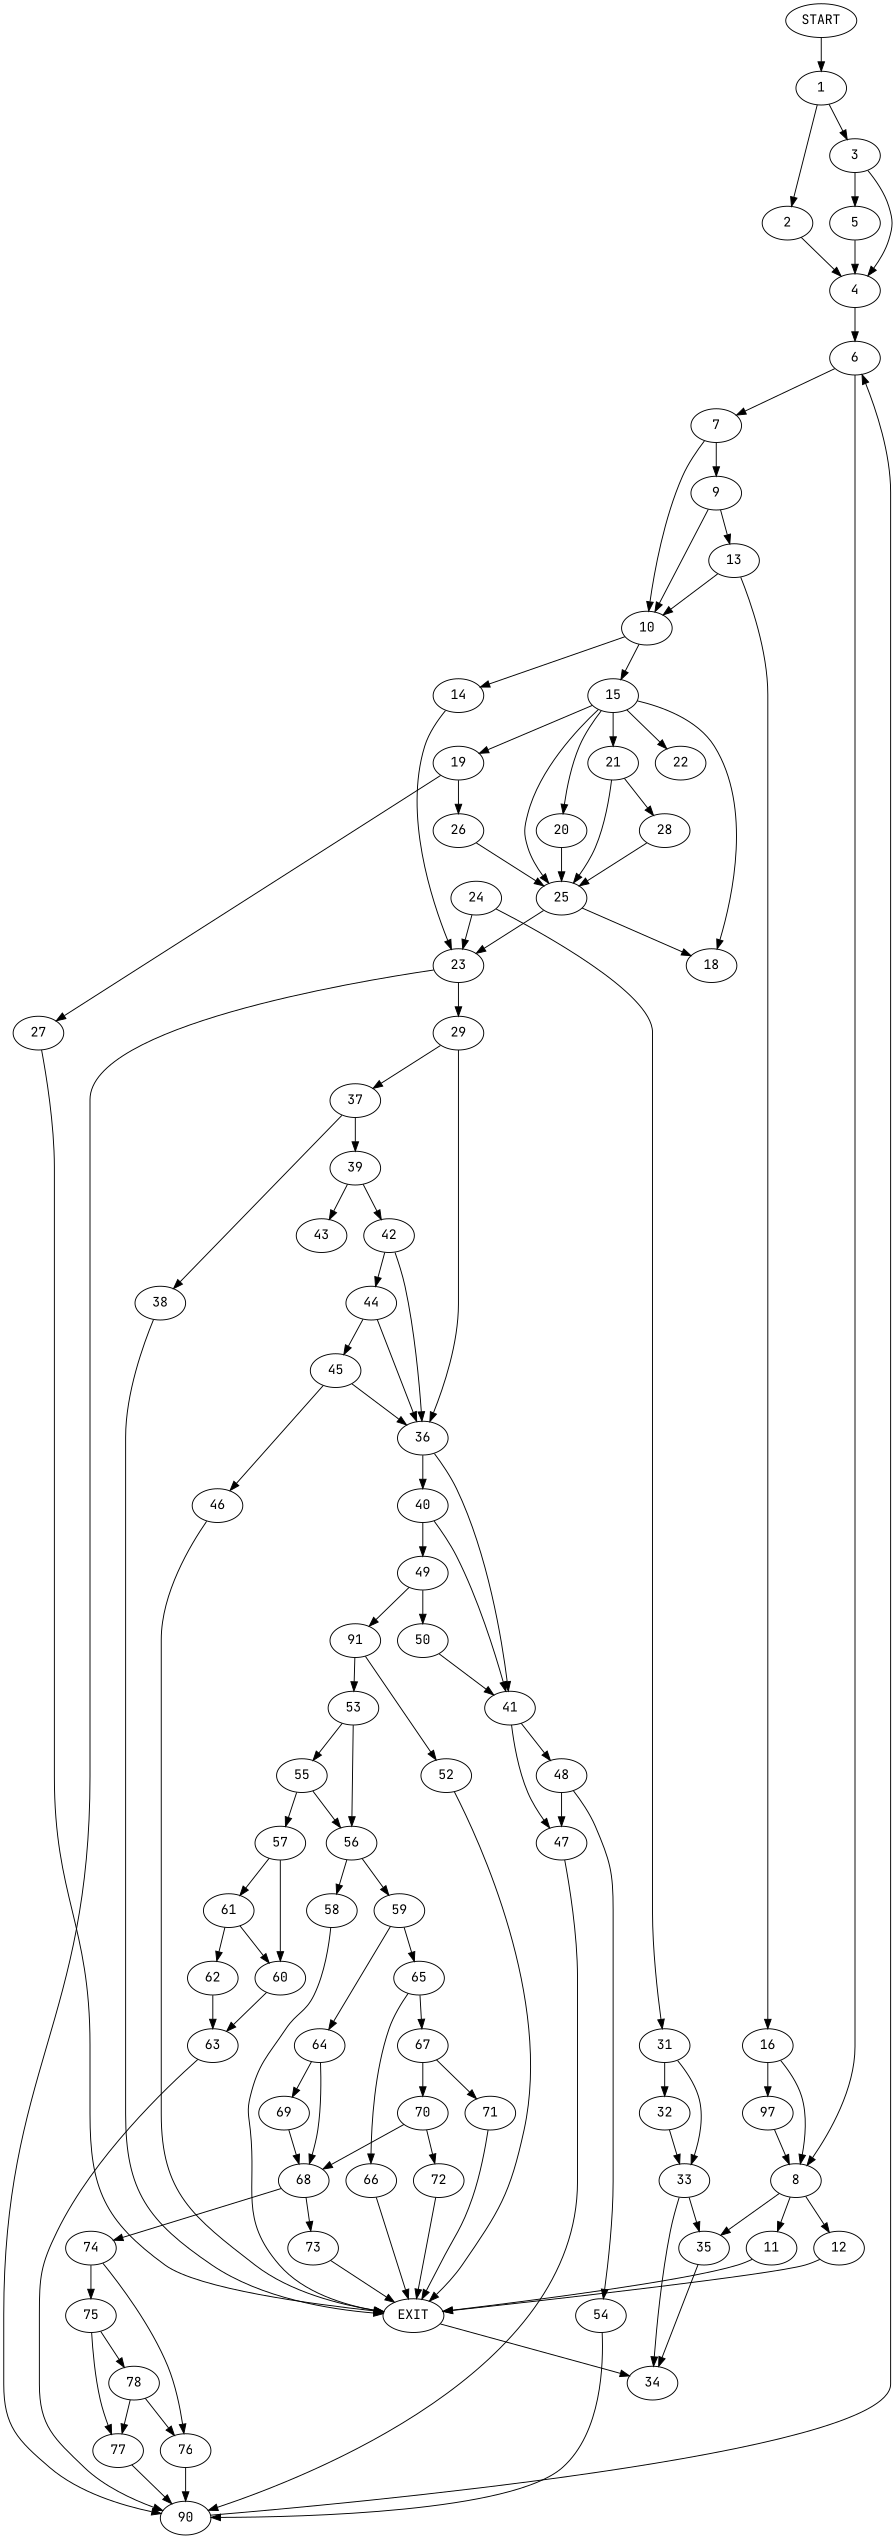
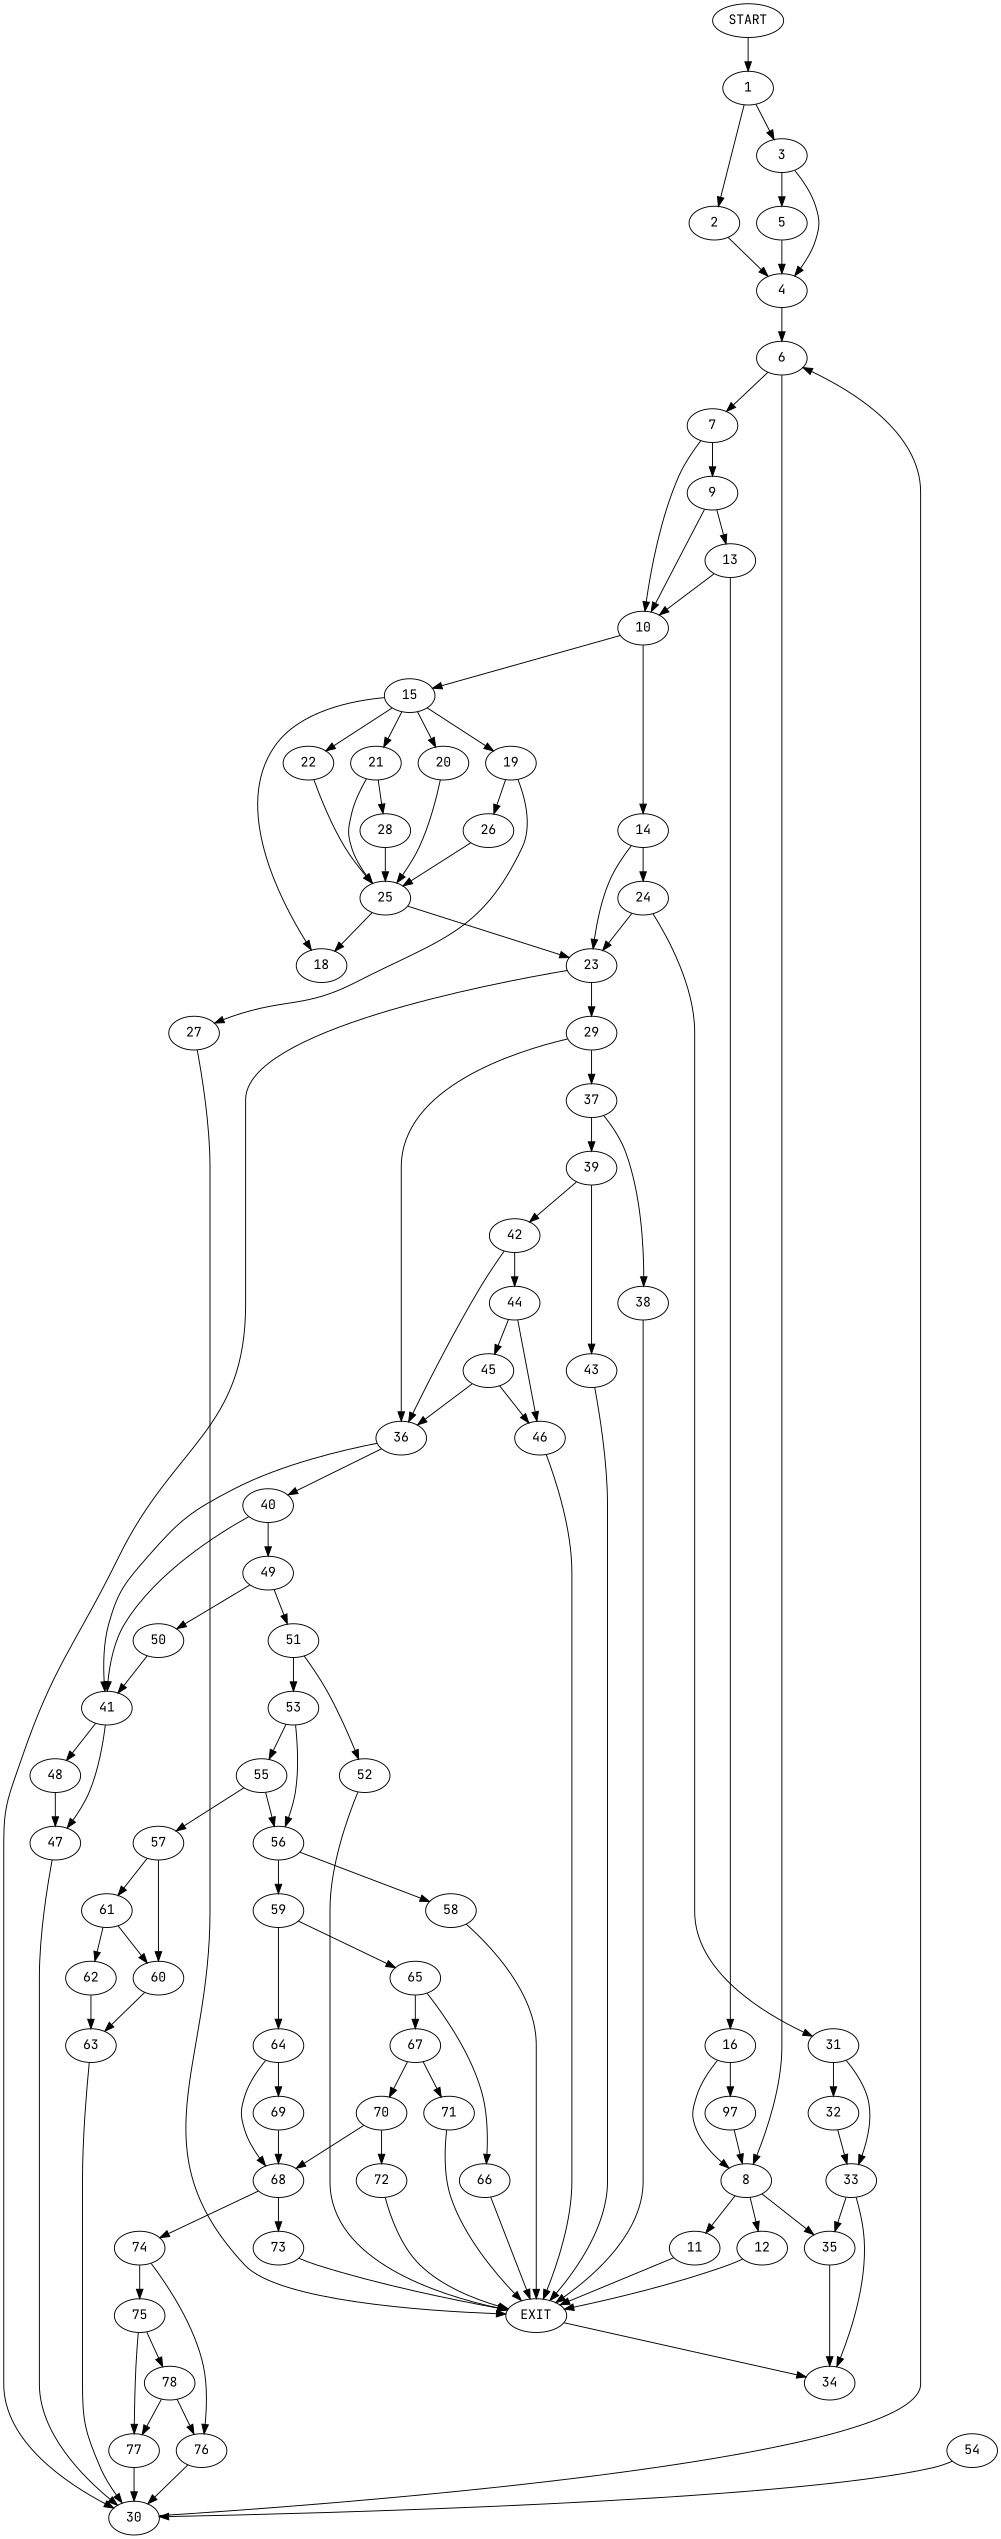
edge "15" -> "25": now "22" -> "25"
edge "14" -> "24": added
edge "44" -> "36": now "44" -> "46"
node "91": label "91" -> "51"
edge "43" -> "EXIT": added
edge "48" -> "54": removed
node "90": label "90" -> "30"
